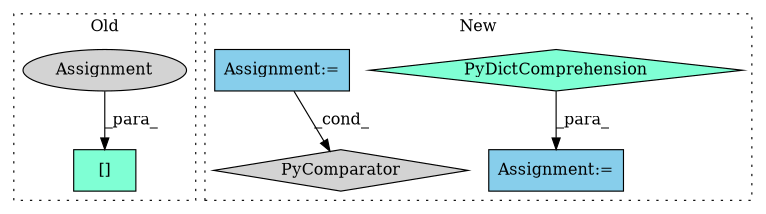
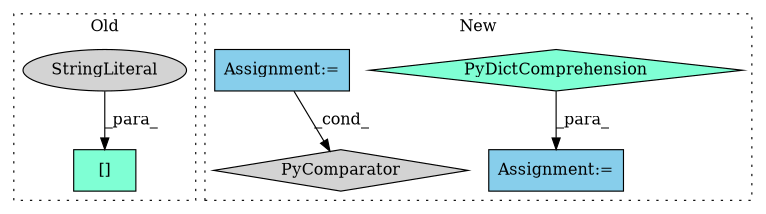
node "Assignment": label "Assignment" -> "StringLiteral"
